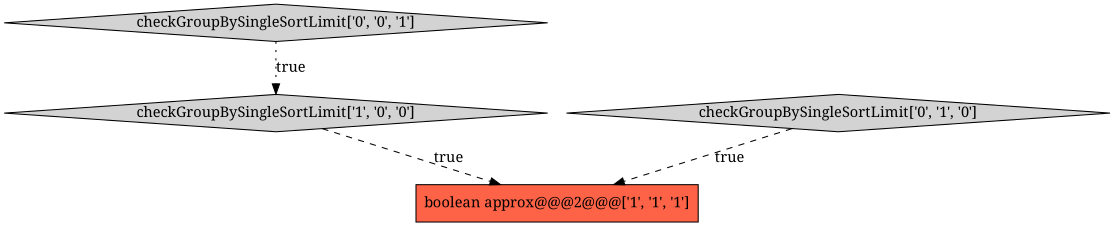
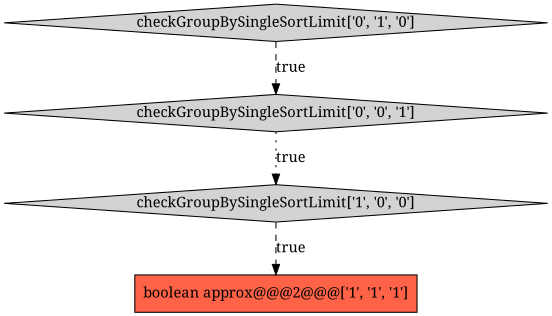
edge "checkGroupBySingleSortLimit['0', '1', '0']" -> "boolean approx@@@2@@@['1', '1', '1']": now "checkGroupBySingleSortLimit['0', '1', '0']" -> "checkGroupBySingleSortLimit['0', '0', '1']"
